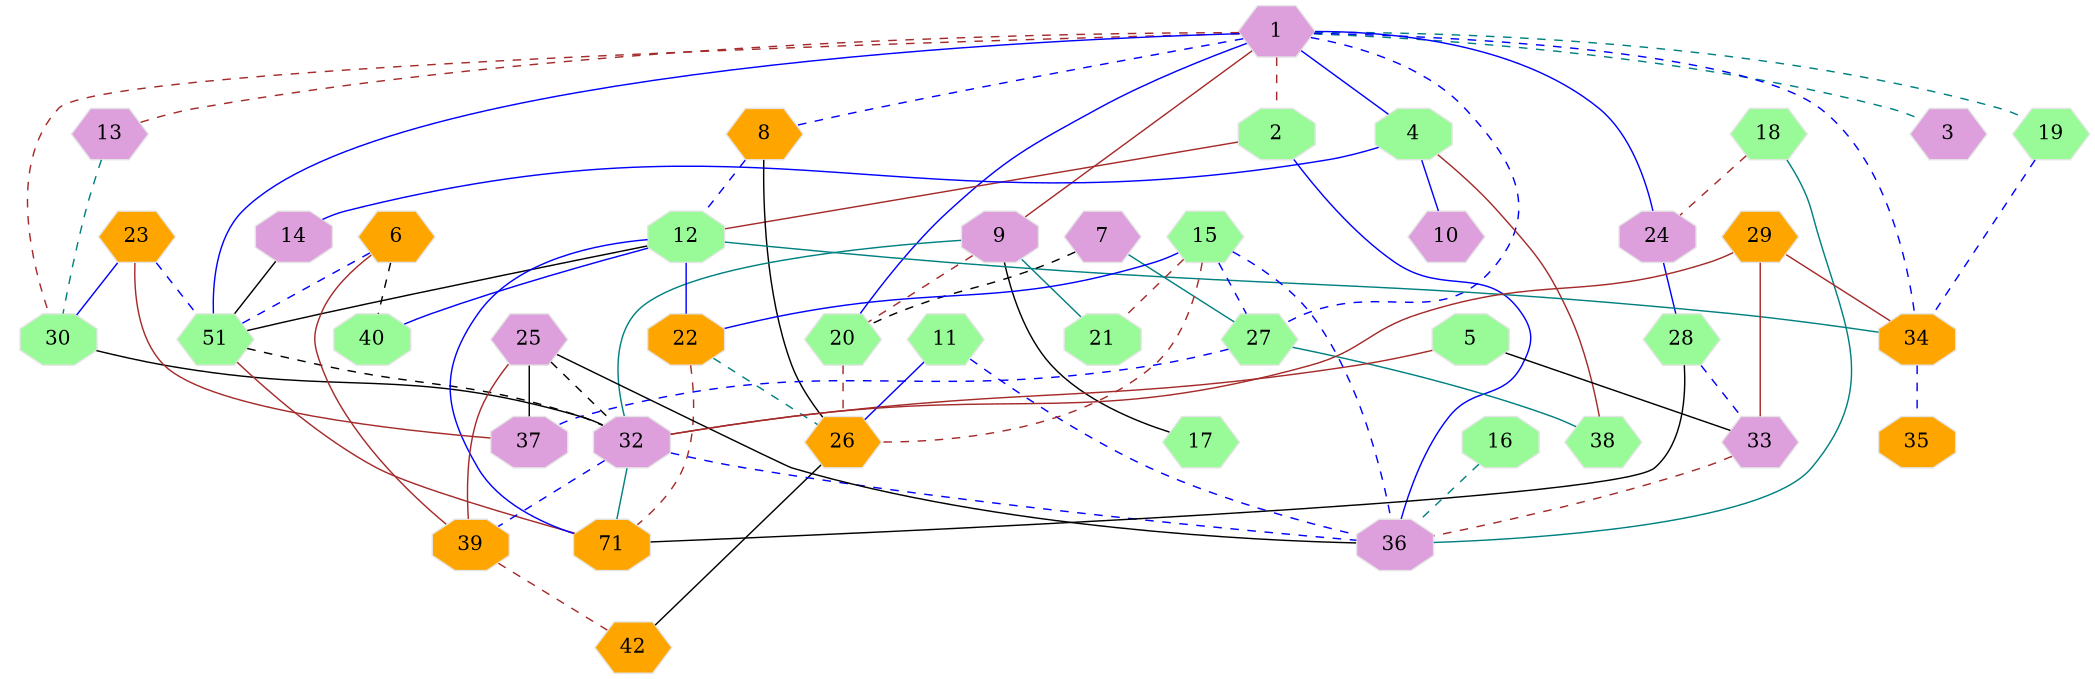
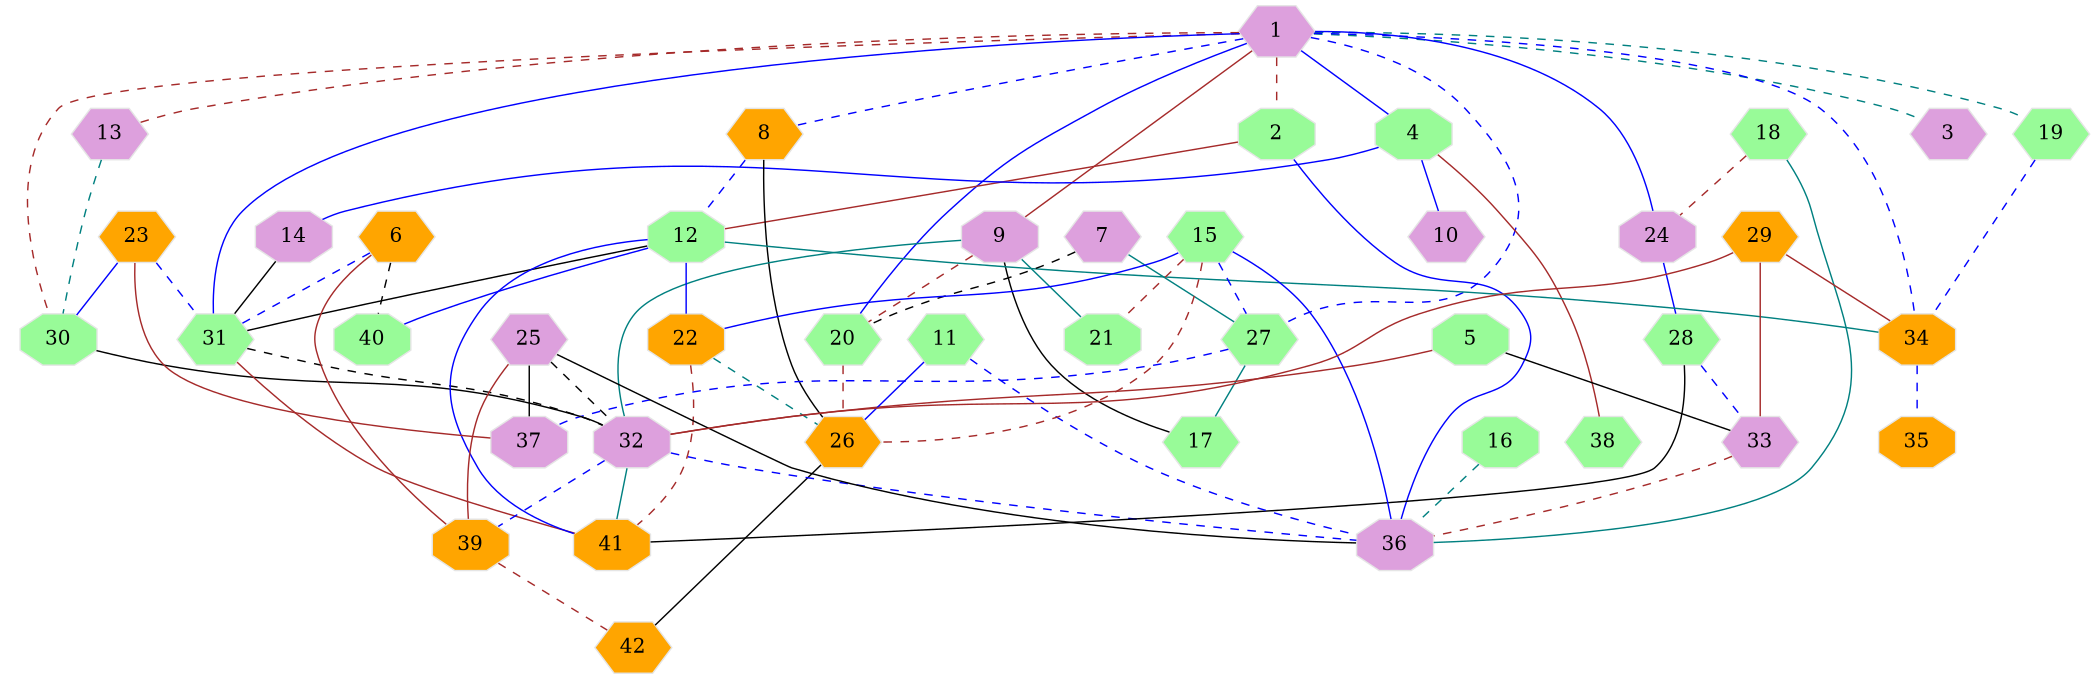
node "51": label "51" -> "31"
edge "15" -- "36": style dashed -> solid
edge "27" -- "38": now "27" -- "17"
node "71": label "71" -> "41"
